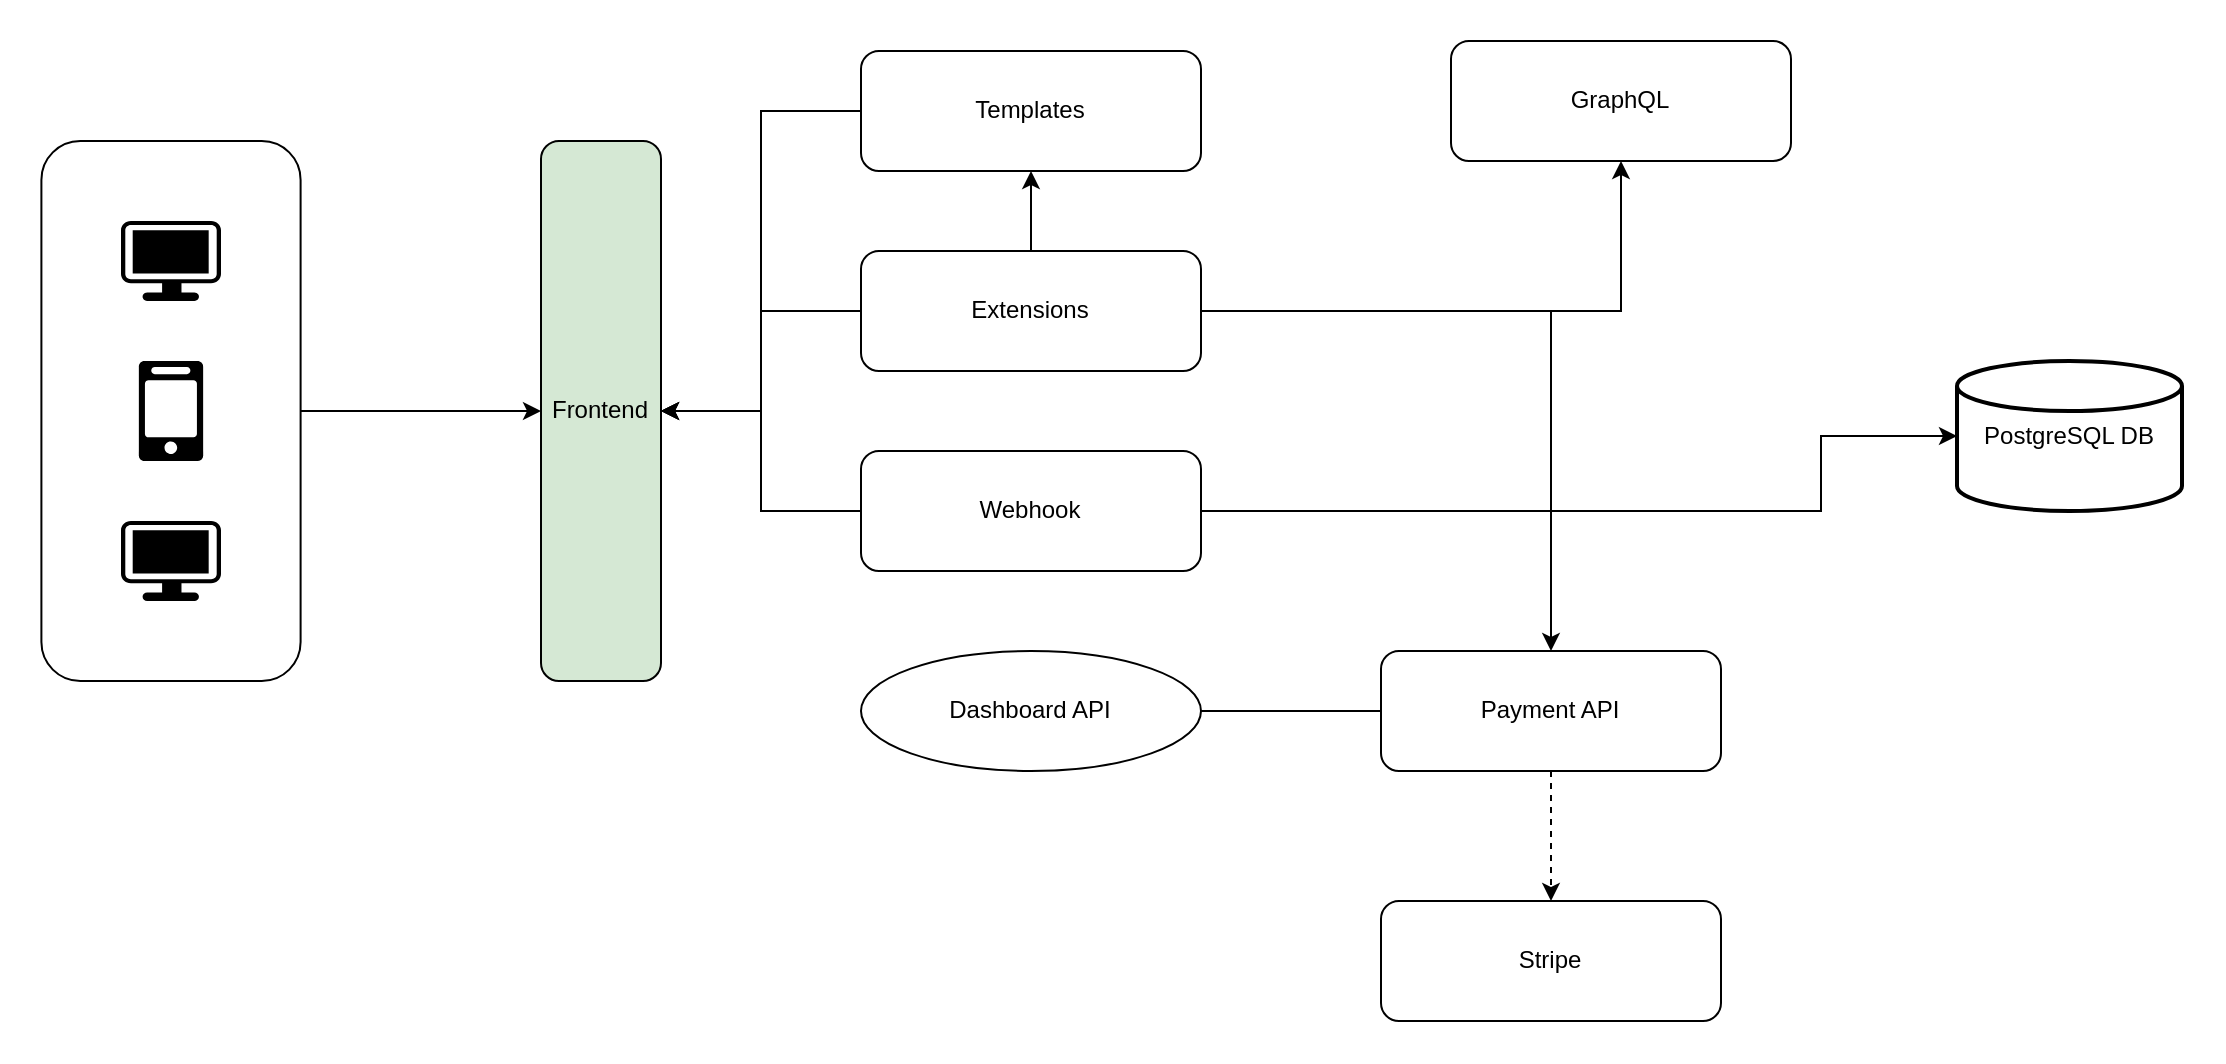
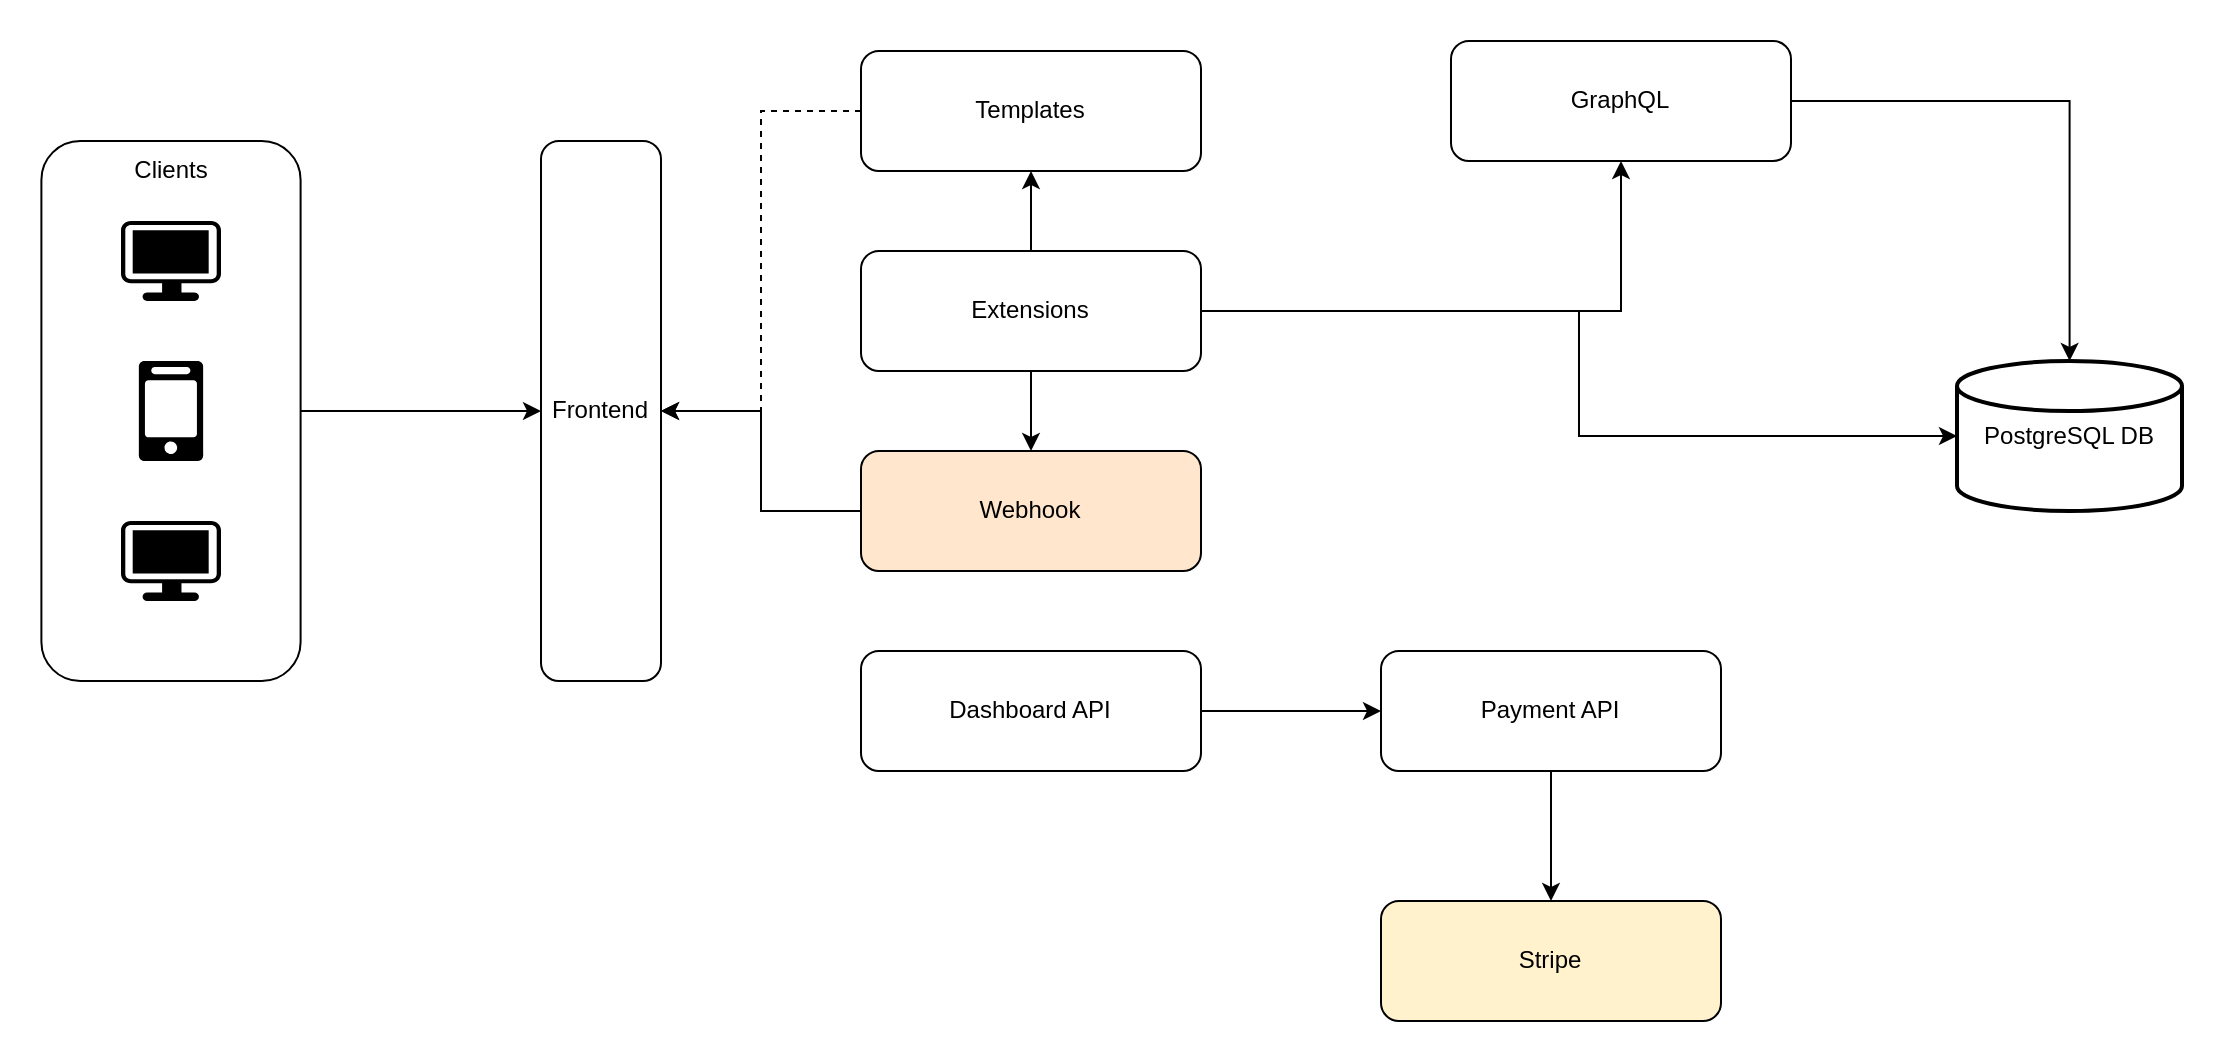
edge "GraphQL" -> "PostgreSQL DB": added
edge "Templates" -> "Frontend": style solid -> dashed
node "Clients": added
edge "Extensions" -> "Frontend": now "Extensions" -> "Webhook"
node "Frontend": fillcolor #d5e8d4 -> #ffffff
edge "Extensions" -> "Payment API": now "Extensions" -> "PostgreSQL DB"
node "Webhook": fillcolor #ffffff -> #ffe6cc
edge "Webhook" -> "PostgreSQL DB": removed
node "Dashboard API": shape ellipse -> rounded rectangle
edge "Dashboard API" -- "Payment API": arrowhead none -> classic
edge "Payment API" -> "Stripe": style dashed -> solid
node "Stripe": fillcolor #ffffff -> #fff2cc
